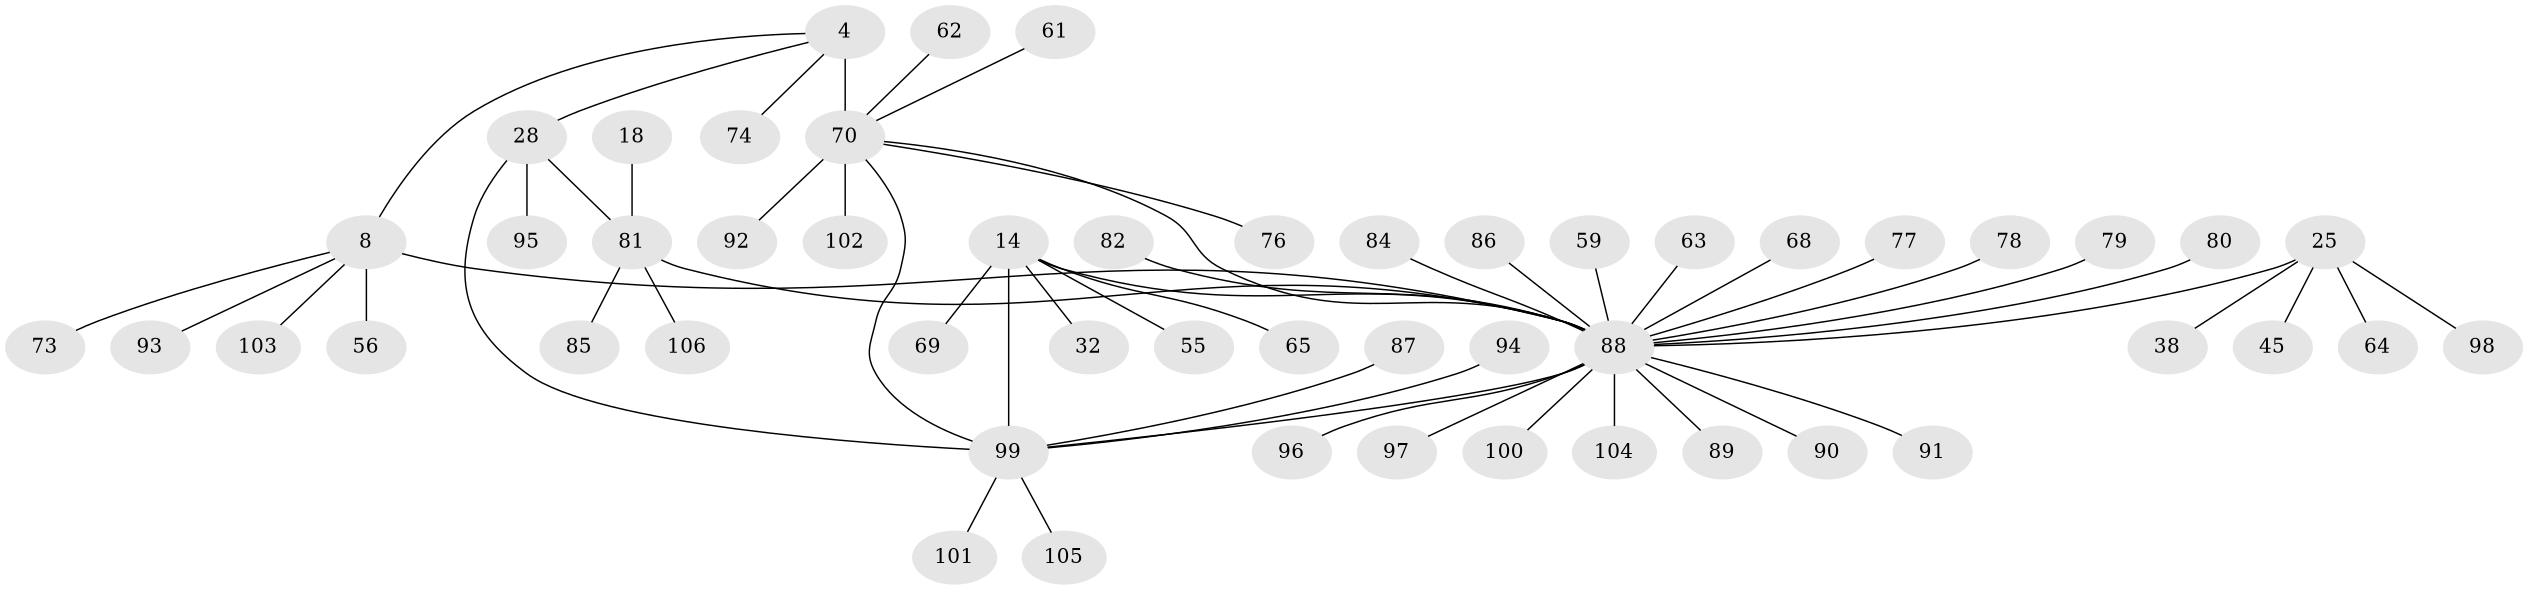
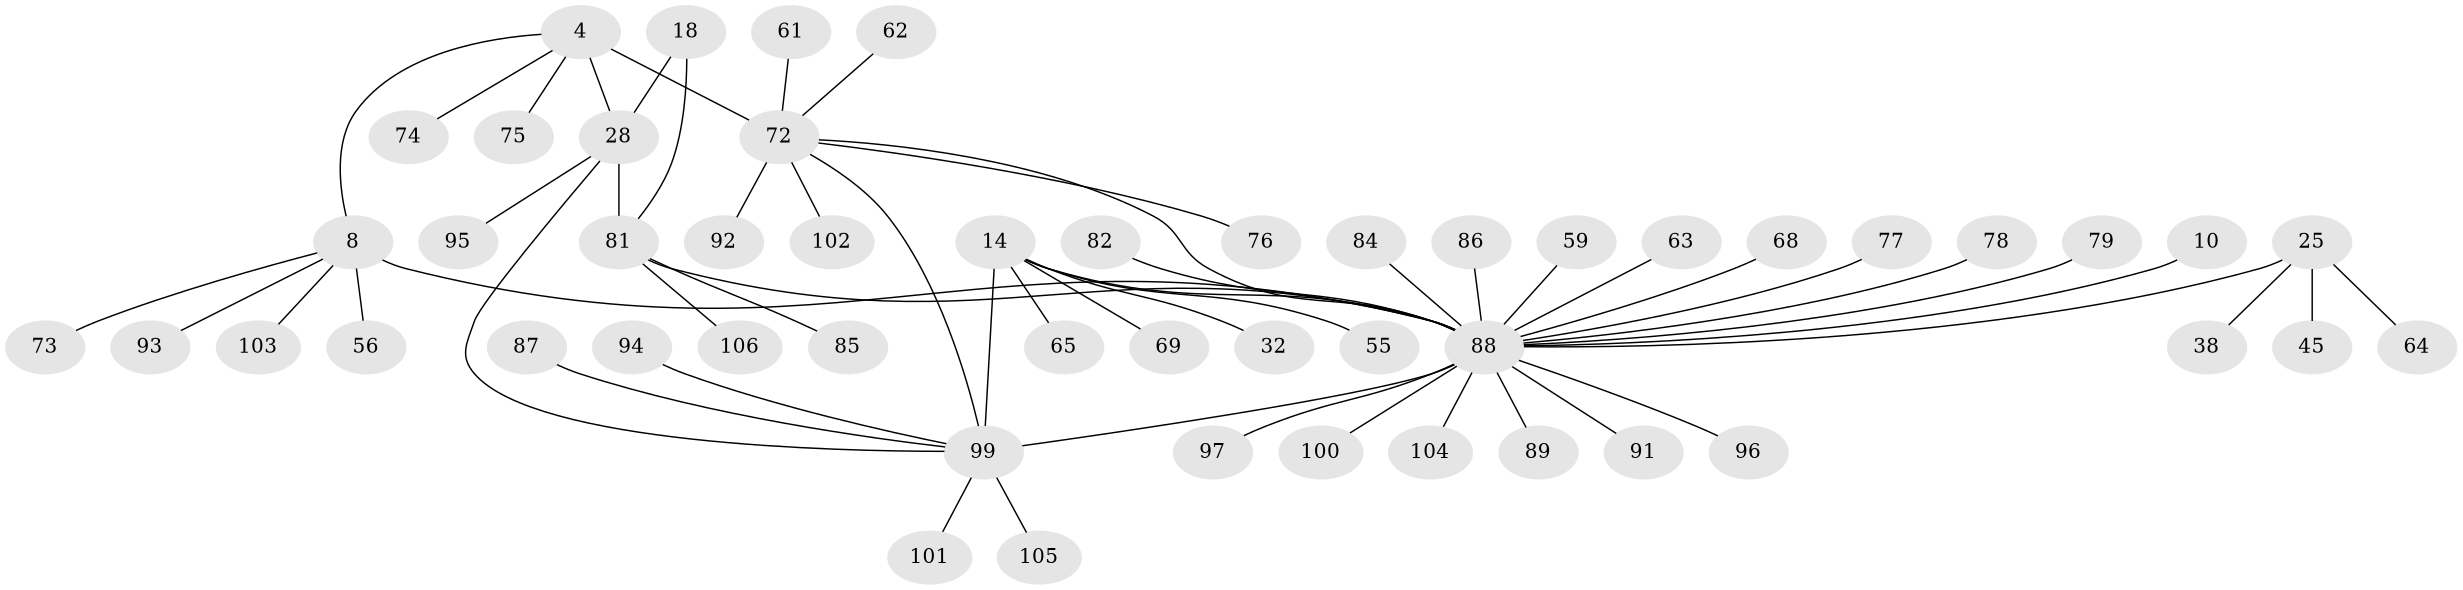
edge "18" -- "28": added
node "75": added
node "70": label "70" -> "72"
node "80": label "80" -> "10"
node "98": removed
node "90": removed
